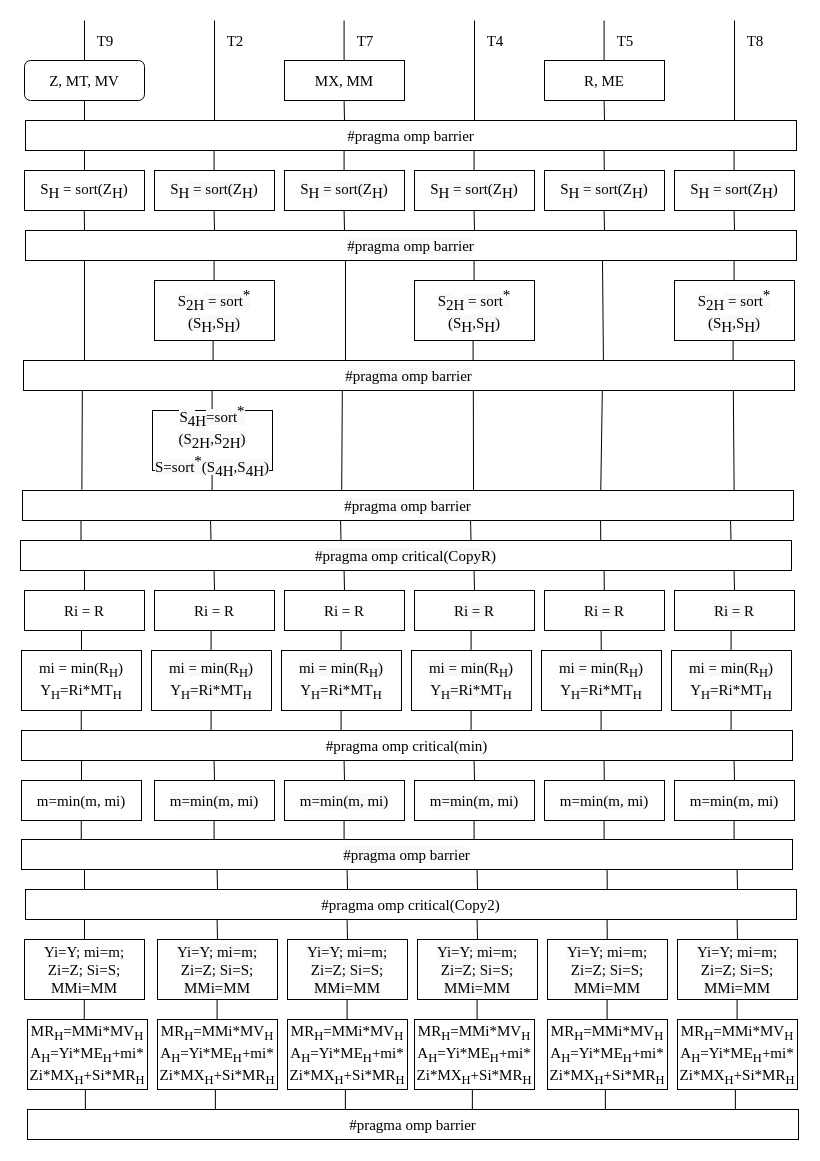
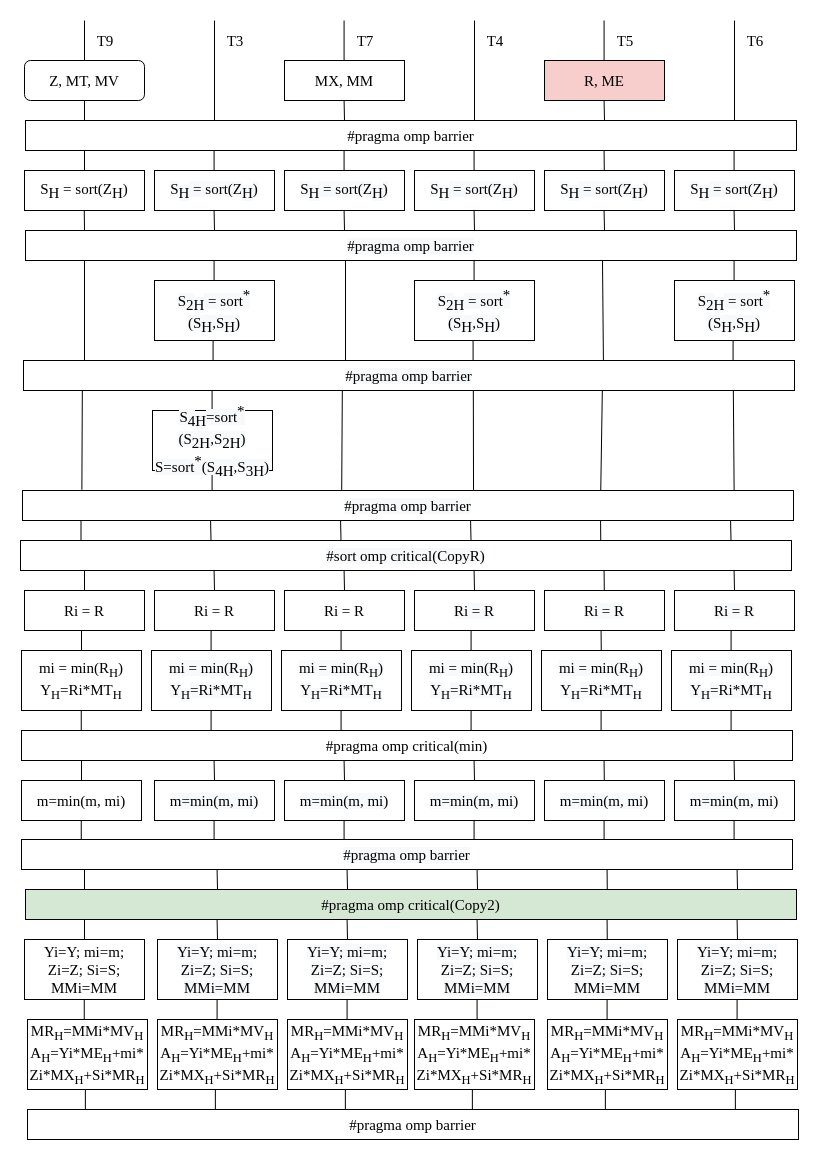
node "T2": label "T2" -> "T3"
node "T8": label "T8" -> "T6"
node "R, ME": fillcolor #ffffff -> #f8cecc
node "S4H=sort*(S2H,S2H)S=sort*(S4H,S4H)": label "S4H=sort*(S2H,S2H)S=sort*(S4H,S4H)" -> "S4H=sort*(S2H,S2H)S=sort*(S4H,S3H)"
node "#pragma omp critical(CopyR)": label "#pragma omp critical(CopyR)" -> "#sort omp critical(CopyR)"
node "#pragma omp critical(Copy2)": fillcolor #ffffff -> #d5e8d4
